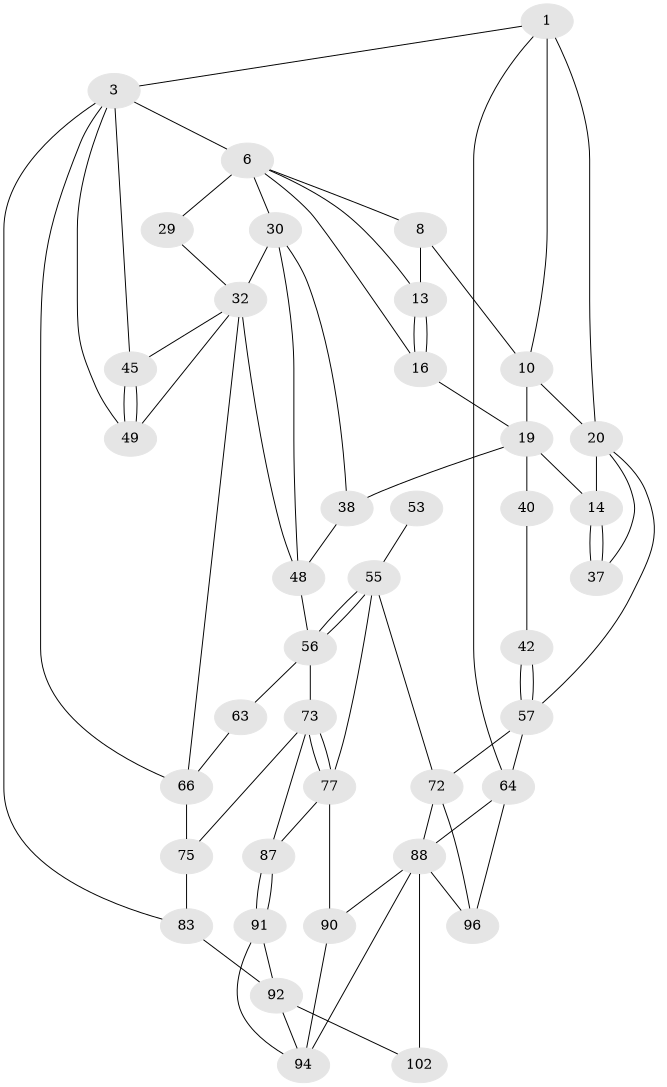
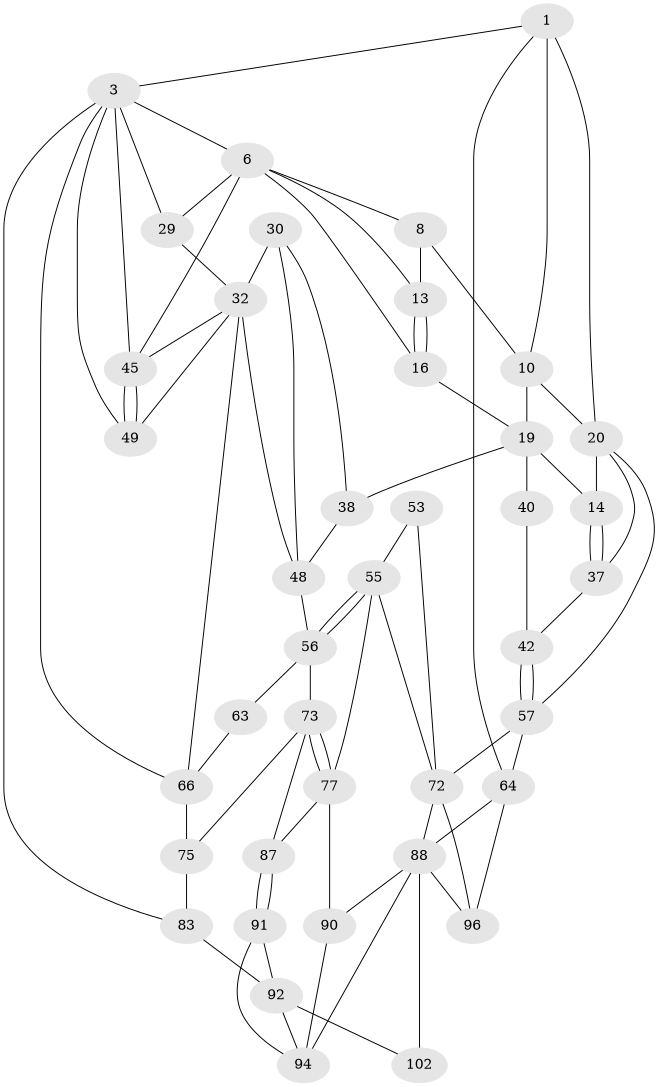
edge "3" -- "29": added
edge "6" -- "30": now "6" -- "45"
edge "37" -- "42": added
edge "53" -- "72": added
